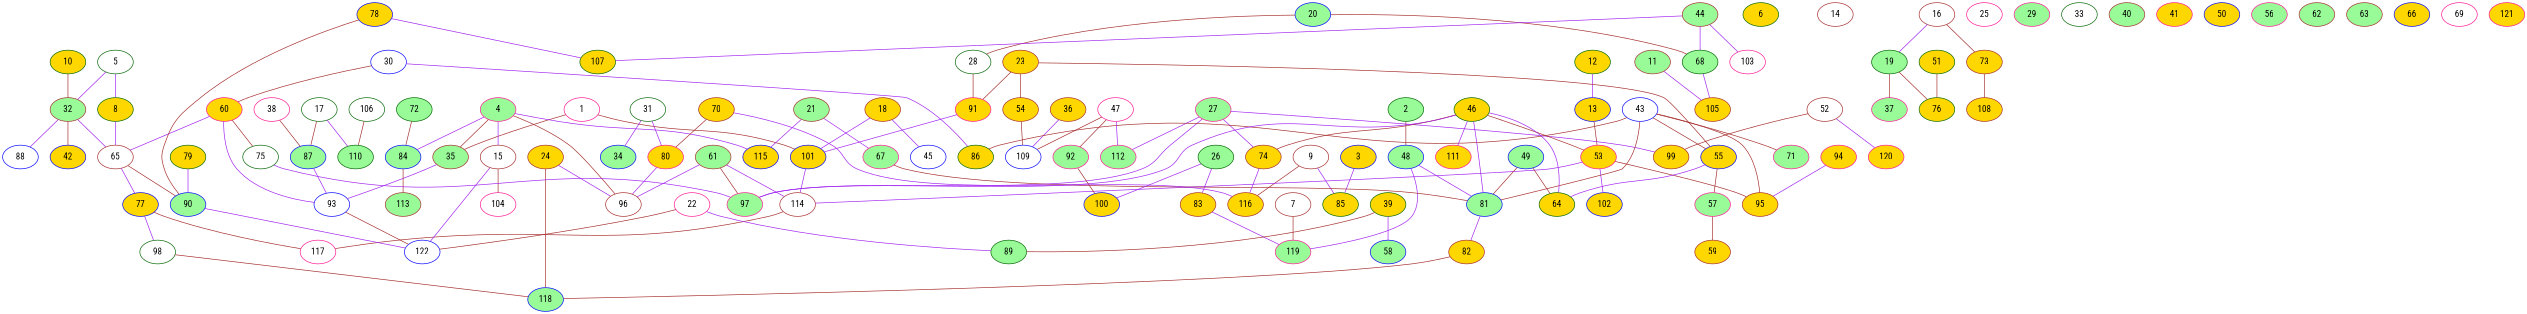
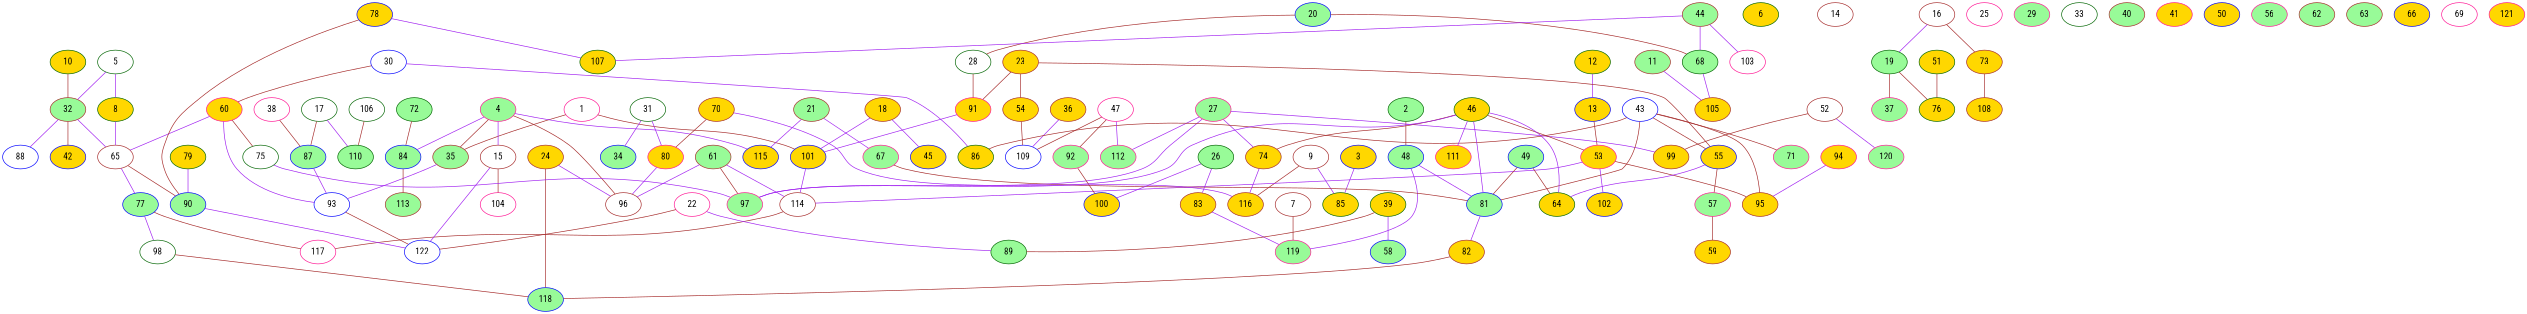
node "45": fillcolor white -> gold
node "120": fillcolor gold -> palegreen
node "77": fillcolor gold -> palegreen
